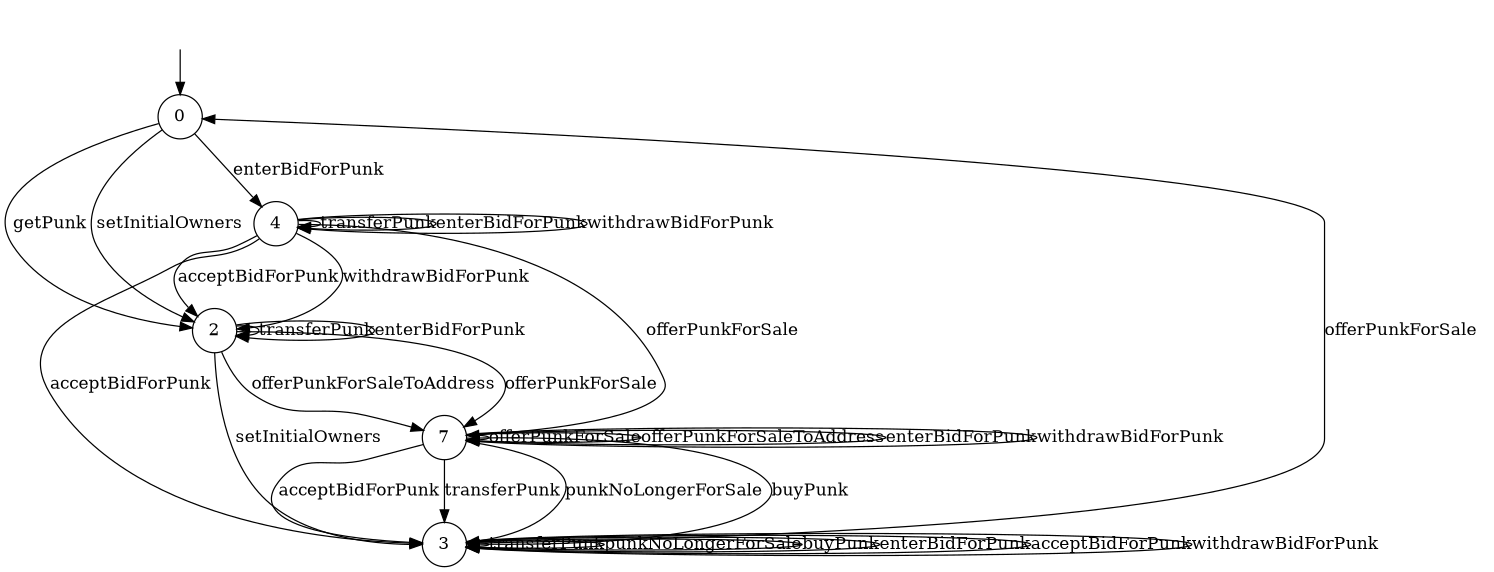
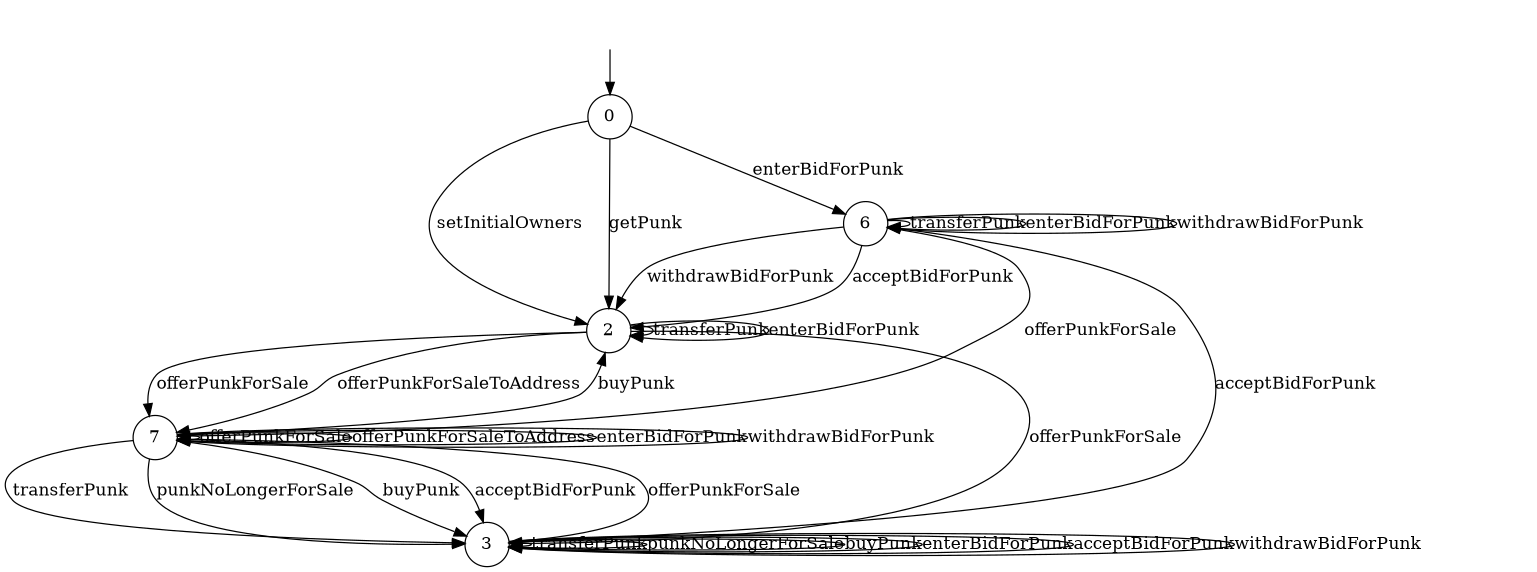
edge "3" -> "0": now "3" -> "7"
node "4": label "4" -> "6"
edge "7" -> "2": added, label "buyPunk"
edge "2" -> "3": label "setInitialOwners" -> "offerPunkForSale"
